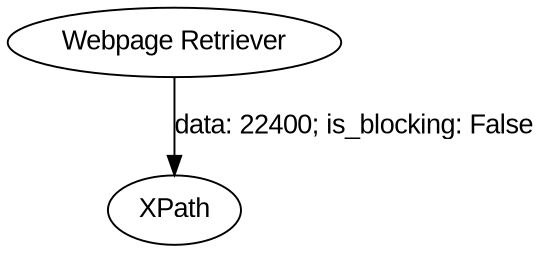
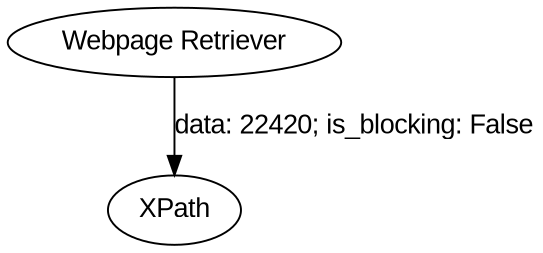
edge "Webpage Retriever" -> "XPath": label "data: 22400; is_blocking: False" -> "data: 22420; is_blocking: False"
